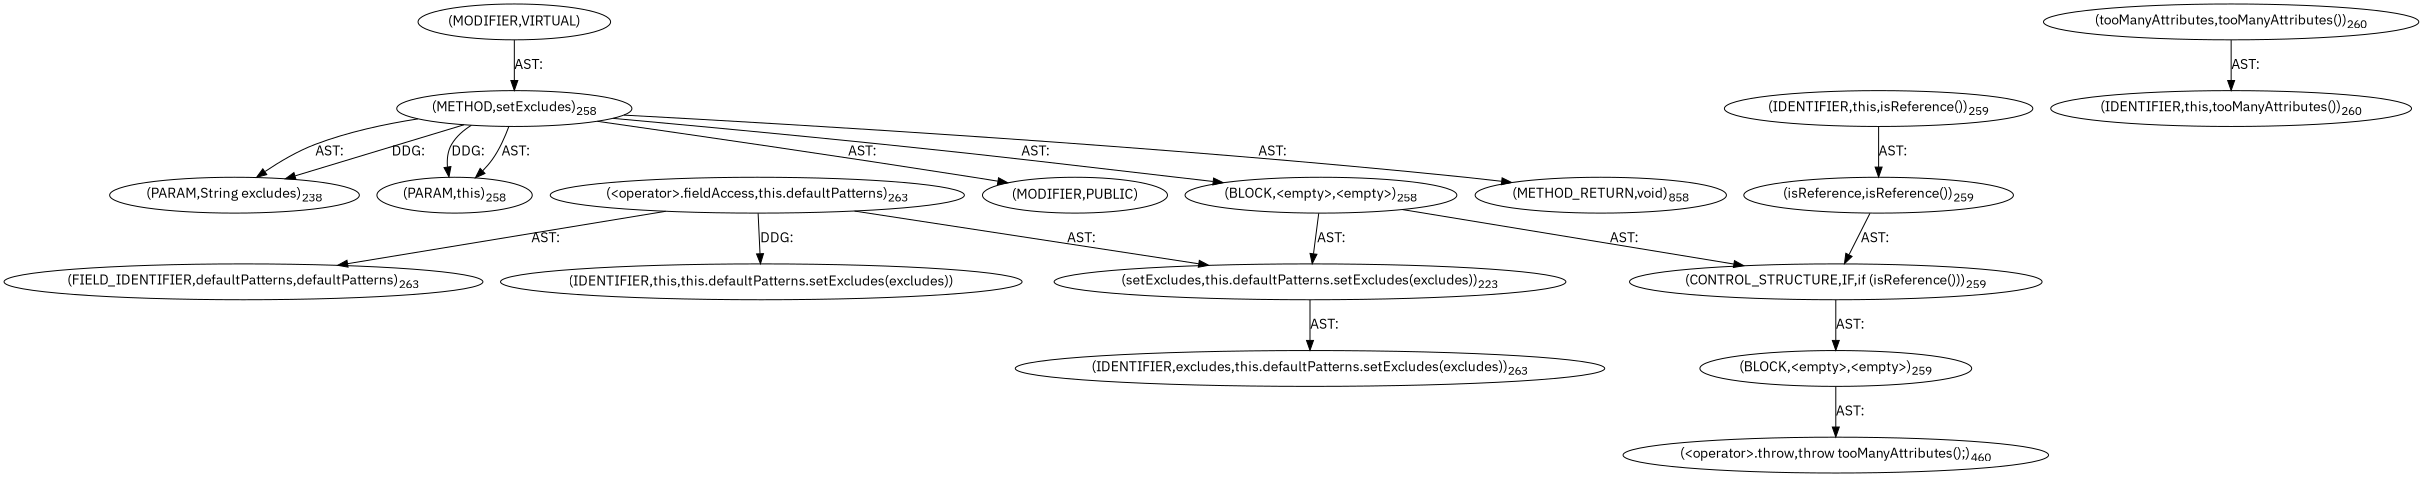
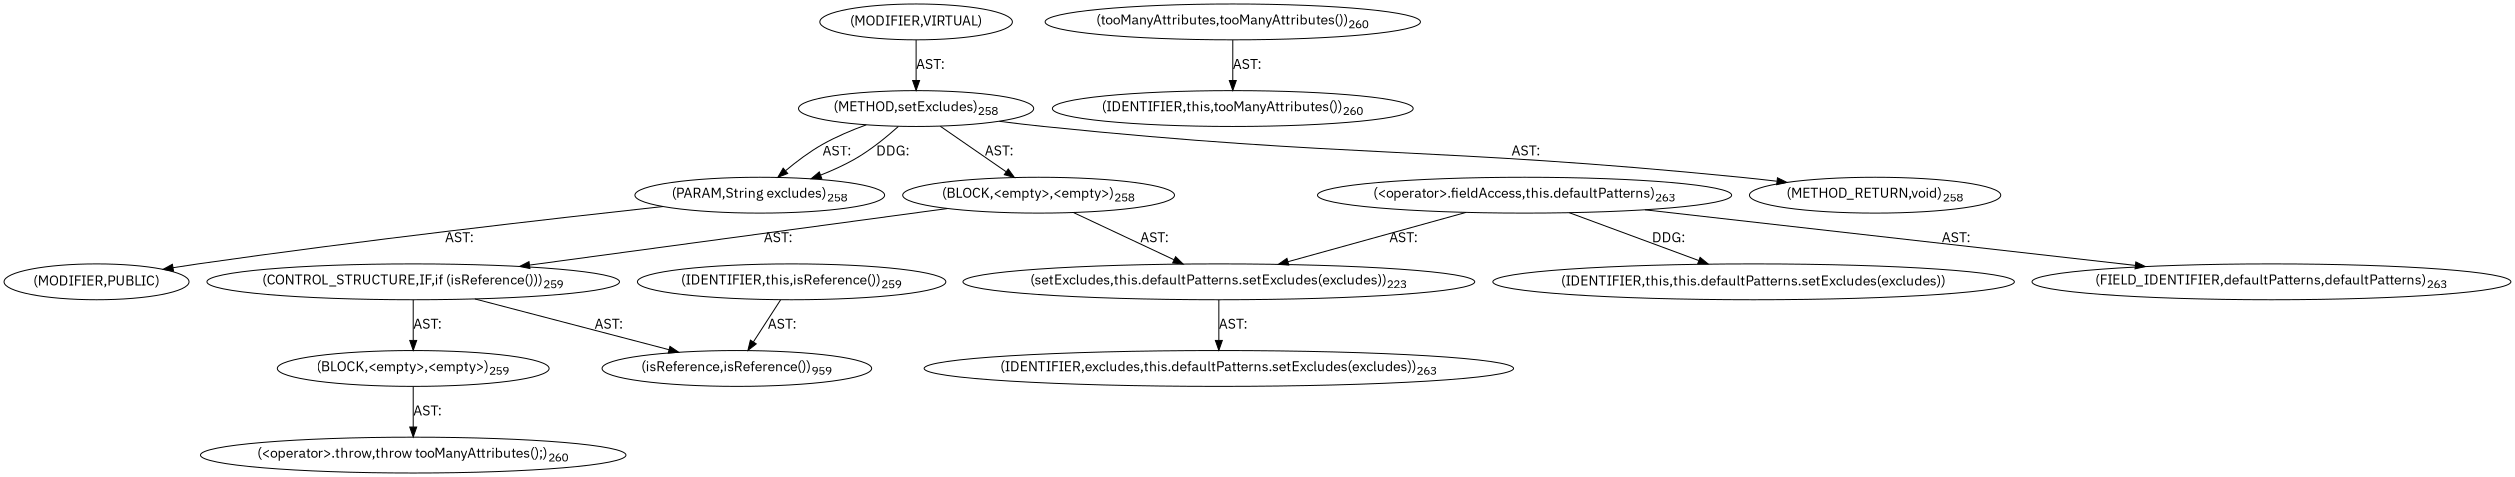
edge "(METHOD,setExcludes)" -> "(MODIFIER,PUBLIC)": now "(PARAM,String excludes)" -> "(MODIFIER,PUBLIC)"
node "(PARAM,String excludes)": text "238" -> "258"
node "(METHOD_RETURN,void)": text "858" -> "258"
node "(isReference,isReference())": text "259" -> "959"
node "(PARAM,this)": removed
edge "(isReference,isReference())" -> "(CONTROL_STRUCTURE,IF,if (isReference()))": reversed
node "(<operator>.throw,throw tooManyAttributes();)": text "460" -> "260"
